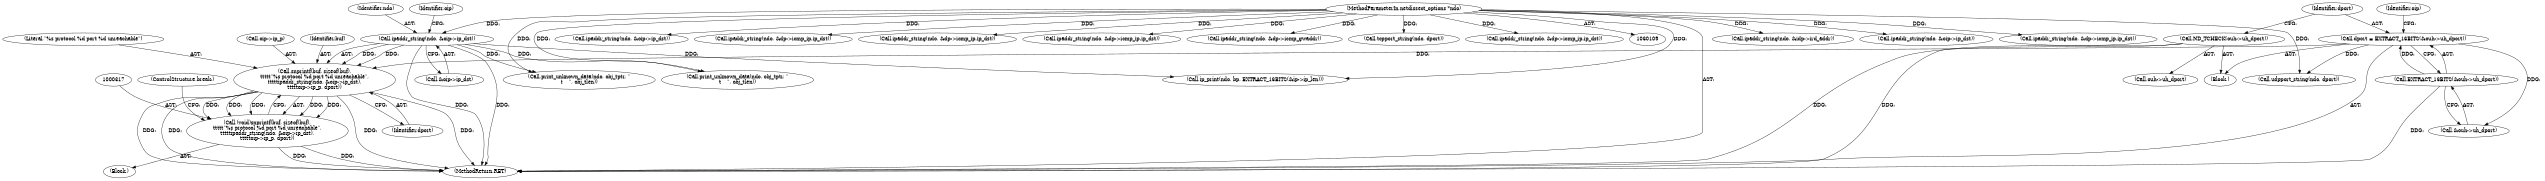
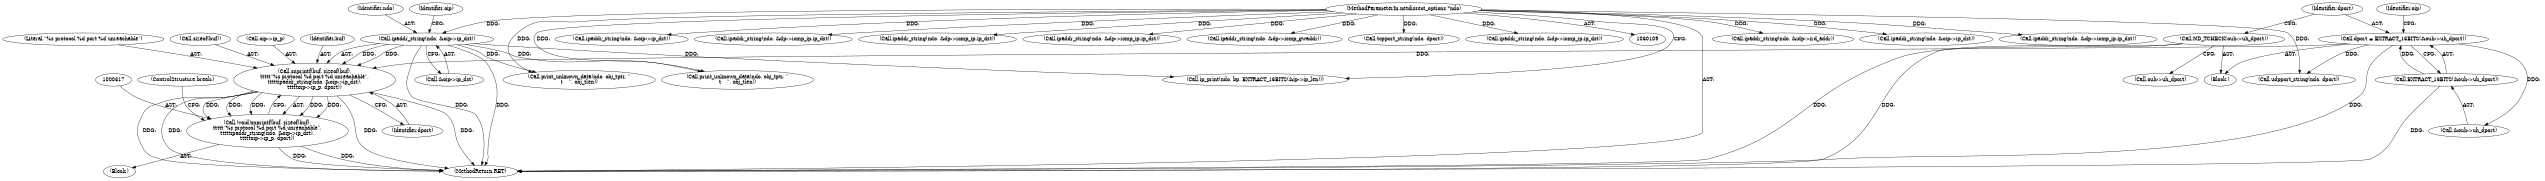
node "(Call,sizeof(buf))": added
edge "(MethodParameterIn,netdissect_options *ndo)" -> "(Call,ip_print(ndo, bp, EXTRACT_16BITS(&ip->ip_len)))": label "DDG: " -> "CFG: "
edge "(Call,ND_TCHECK(ouh->uh_dport))" -> "(Call,ouh->uh_dport)": label "AST: " -> "CFG: "
edge "(Call,dport = EXTRACT_16BITS(&ouh->uh_dport))" -> "(MethodReturn,RET)": label "AST: " -> "DDG: "
edge "(Call,EXTRACT_16BITS(&ouh->uh_dport))" -> "(Call,&ouh->uh_dport)": removed, label "CFG:"
